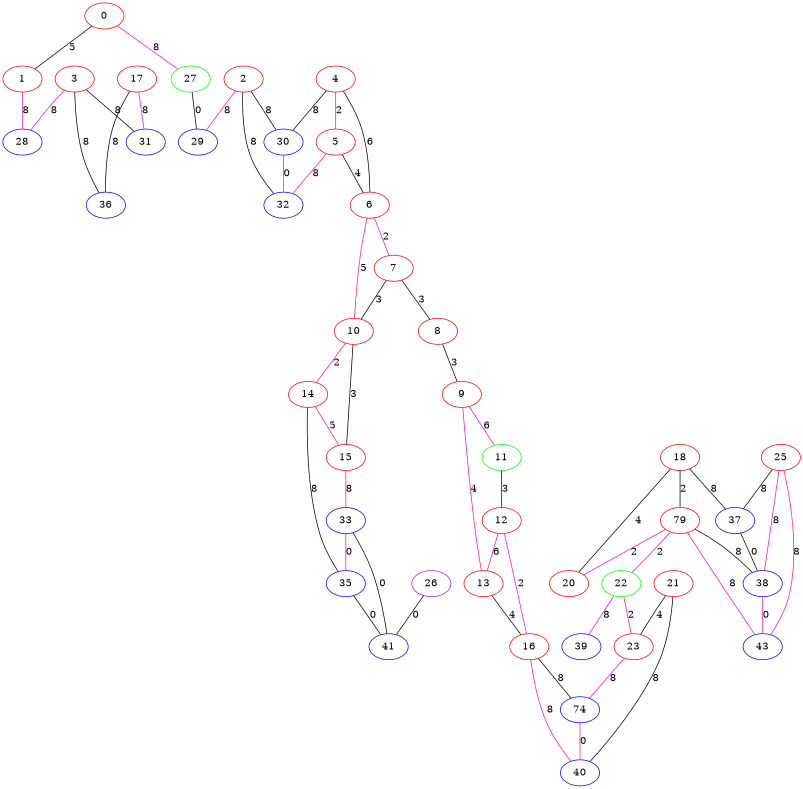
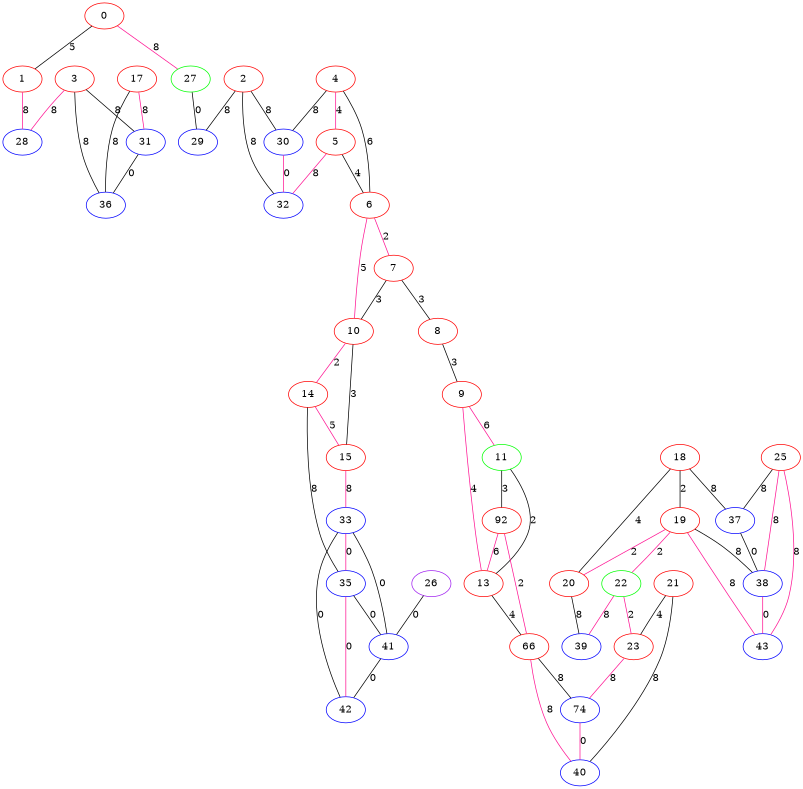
edge "2" -- "29": color deeppink -> black
edge "4" -- "5": label "2" -> "4"
edge "31" -- "36": added, label "0"
node "12": label "12" -> "92"
node "79": label "79" -> "19"
edge "11" -- "13": added, label "2"
edge "20" -- "39": added, label "8"
node "16": label "16" -> "66"
node "42": added
